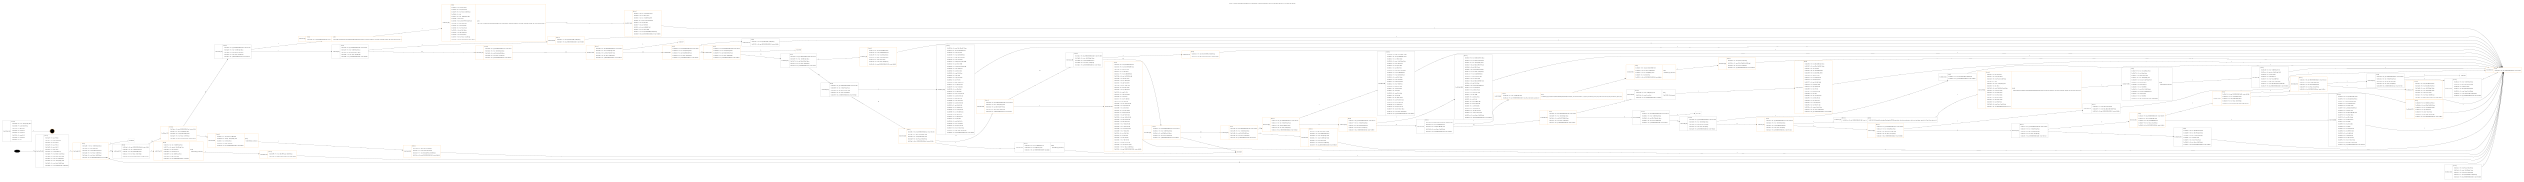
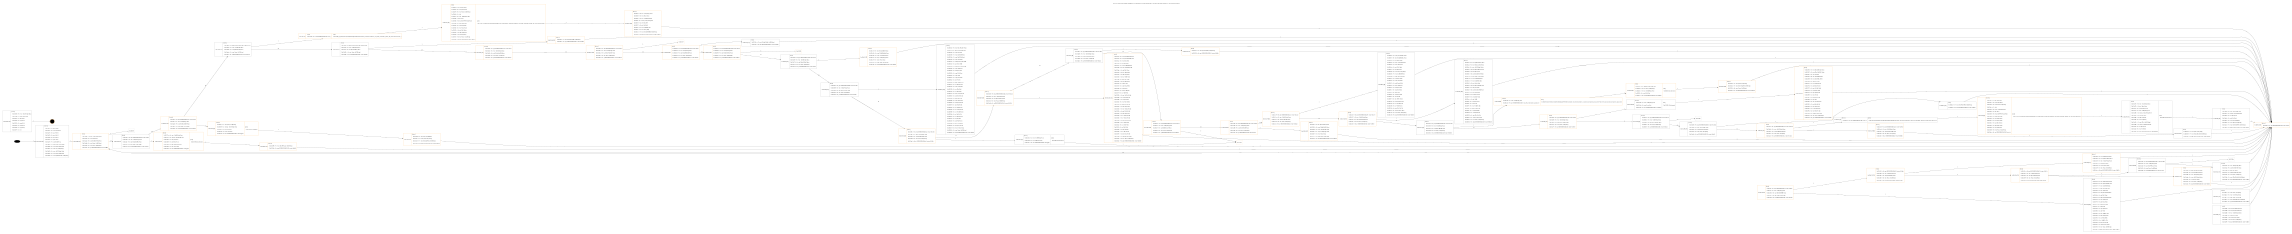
node "0x401ce1 [25]": removed
